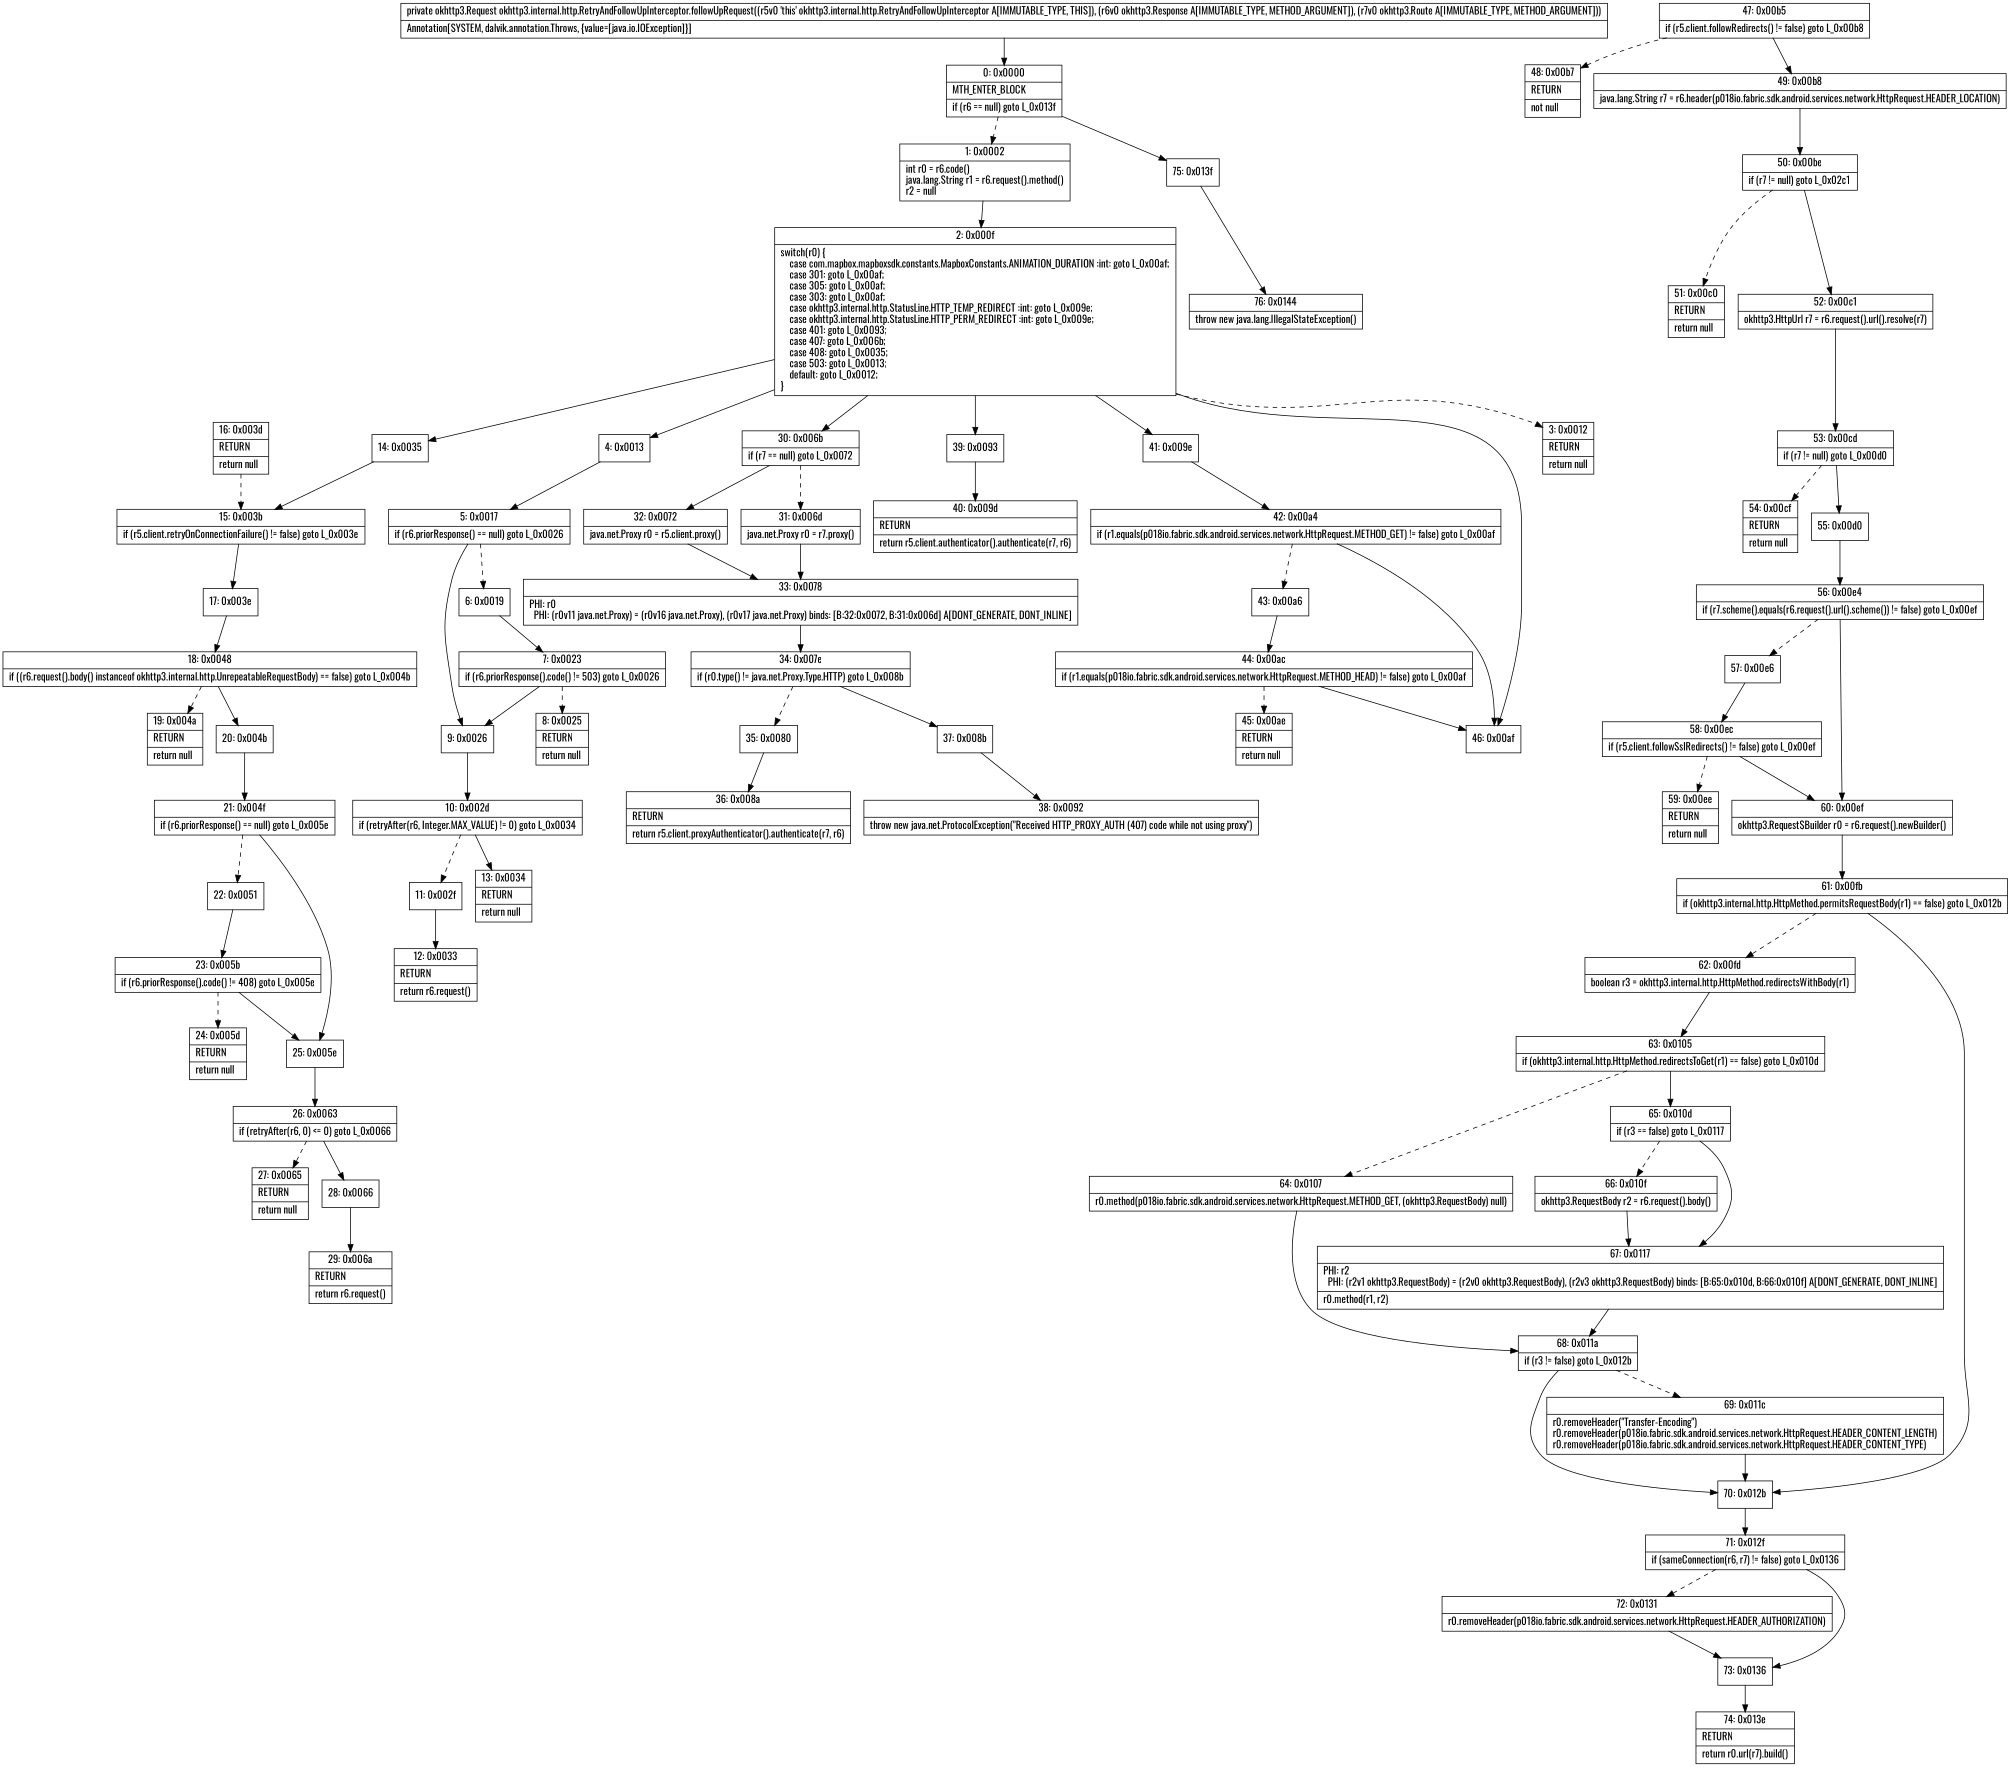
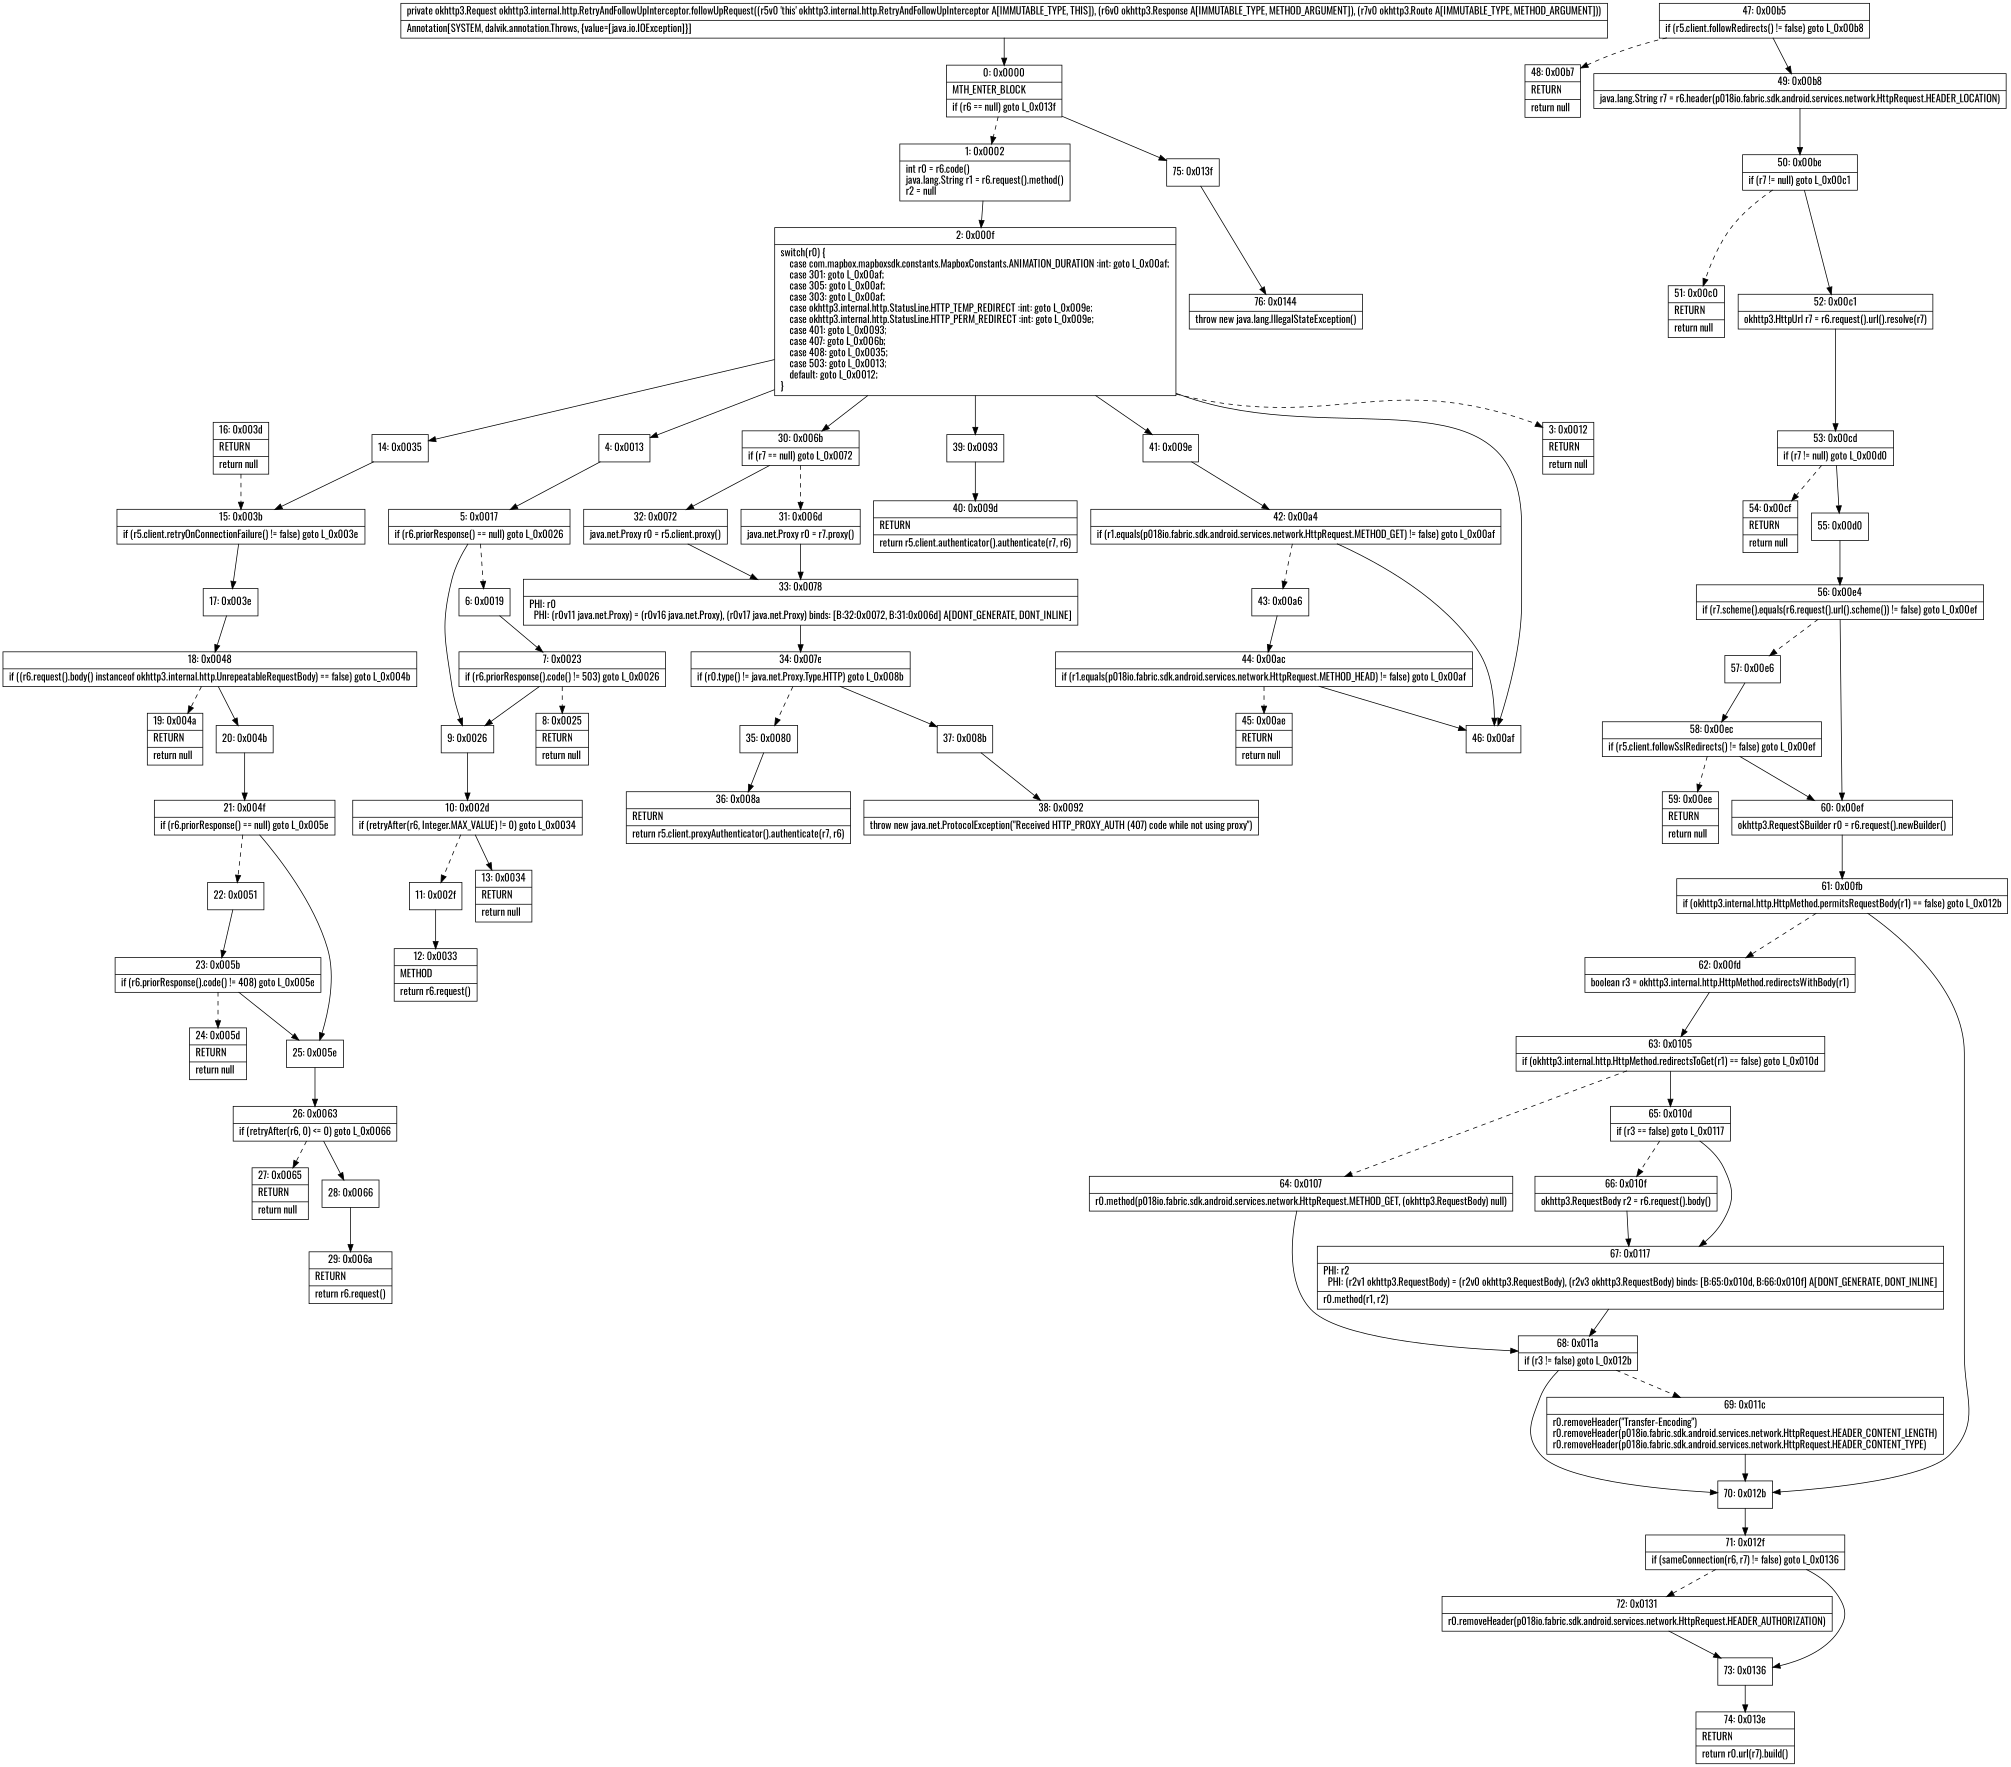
node "48: 0x00b7": text "not null" -> "return null"
node "50: 0x00be": text "if (r7 != null) goto L_0x02c1" -> "if (r7 != null) goto L_0x00c1"
node "12: 0x0033": text "RETURN" -> "METHOD"
